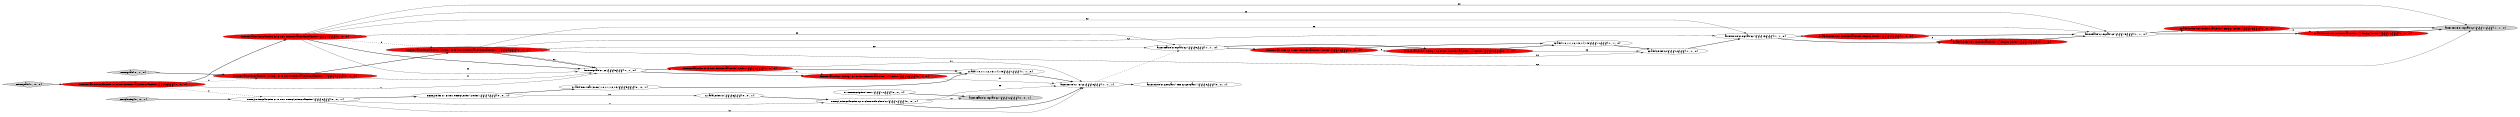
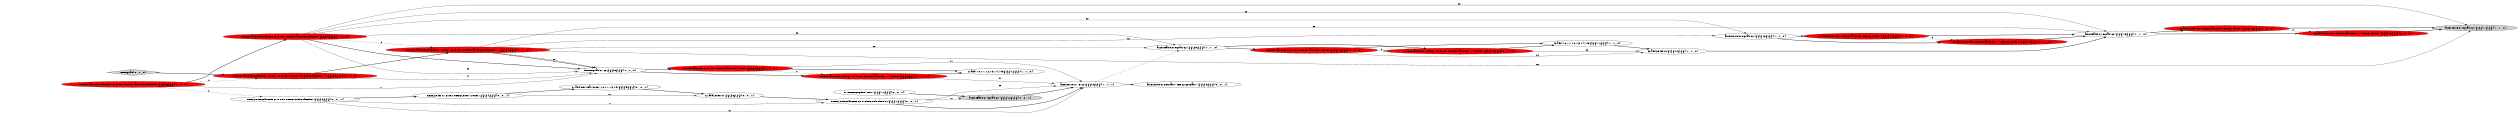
edge "c2.addSeries(s2)@@@12@@@['1', '1', '0']" -> "assertTrue(c1.equals(c2))@@@13@@@['1', '1', '0']": now "c2.addSeries(s2)@@@12@@@['1', '1', '0']" -> "assertFalse(c1.equals(c2))@@@15@@@['1', '1', '0']"
edge "s1.add(1.0,1.1,1.2,1.3,1.4,1.5)@@@7@@@['1', '1', '0']" -> "assertTrue(c1 != c2)@@@8@@@['1', '1', '1']": now "assertFalse(c1.equals(c2))@@@12@@@['0', '0', '1']" -> "assertTrue(c1 != c2)@@@8@@@['1', '1', '1']"
node "testEquals['1', '0', '0']": removed
edge "s1.add(new Year(2006),1.0,1.1,1.2,1.3)@@@5@@@['0', '0', '1']" -> "s1.add(1.0,1.1,1.2,1.3,1.4,1.5)@@@7@@@['1', '1', '0']": now "s1.add(new Year(2006),1.0,1.1,1.2,1.3)@@@5@@@['0', '0', '1']" -> "c1.addSeries(s1)@@@6@@@['0', '0', '1']"
node "testCloning['0', '0', '1']": removed
